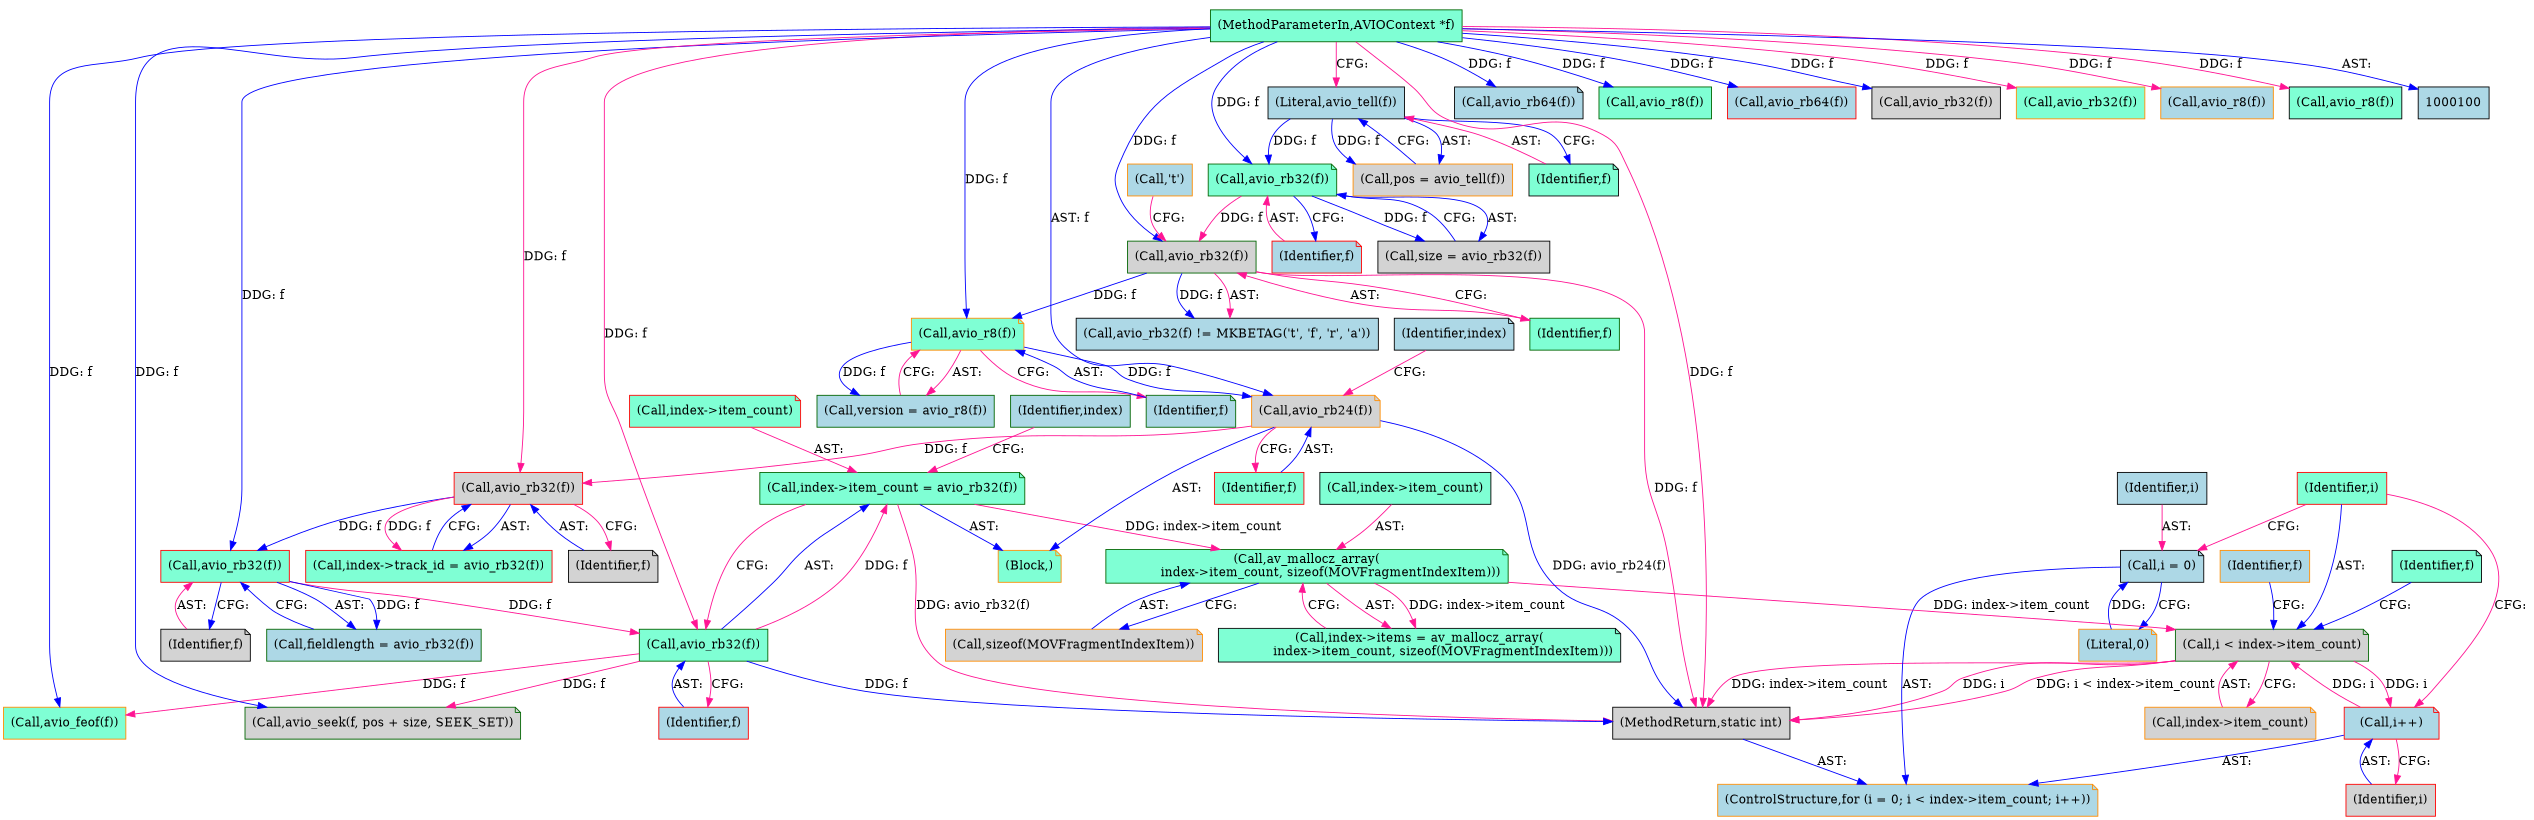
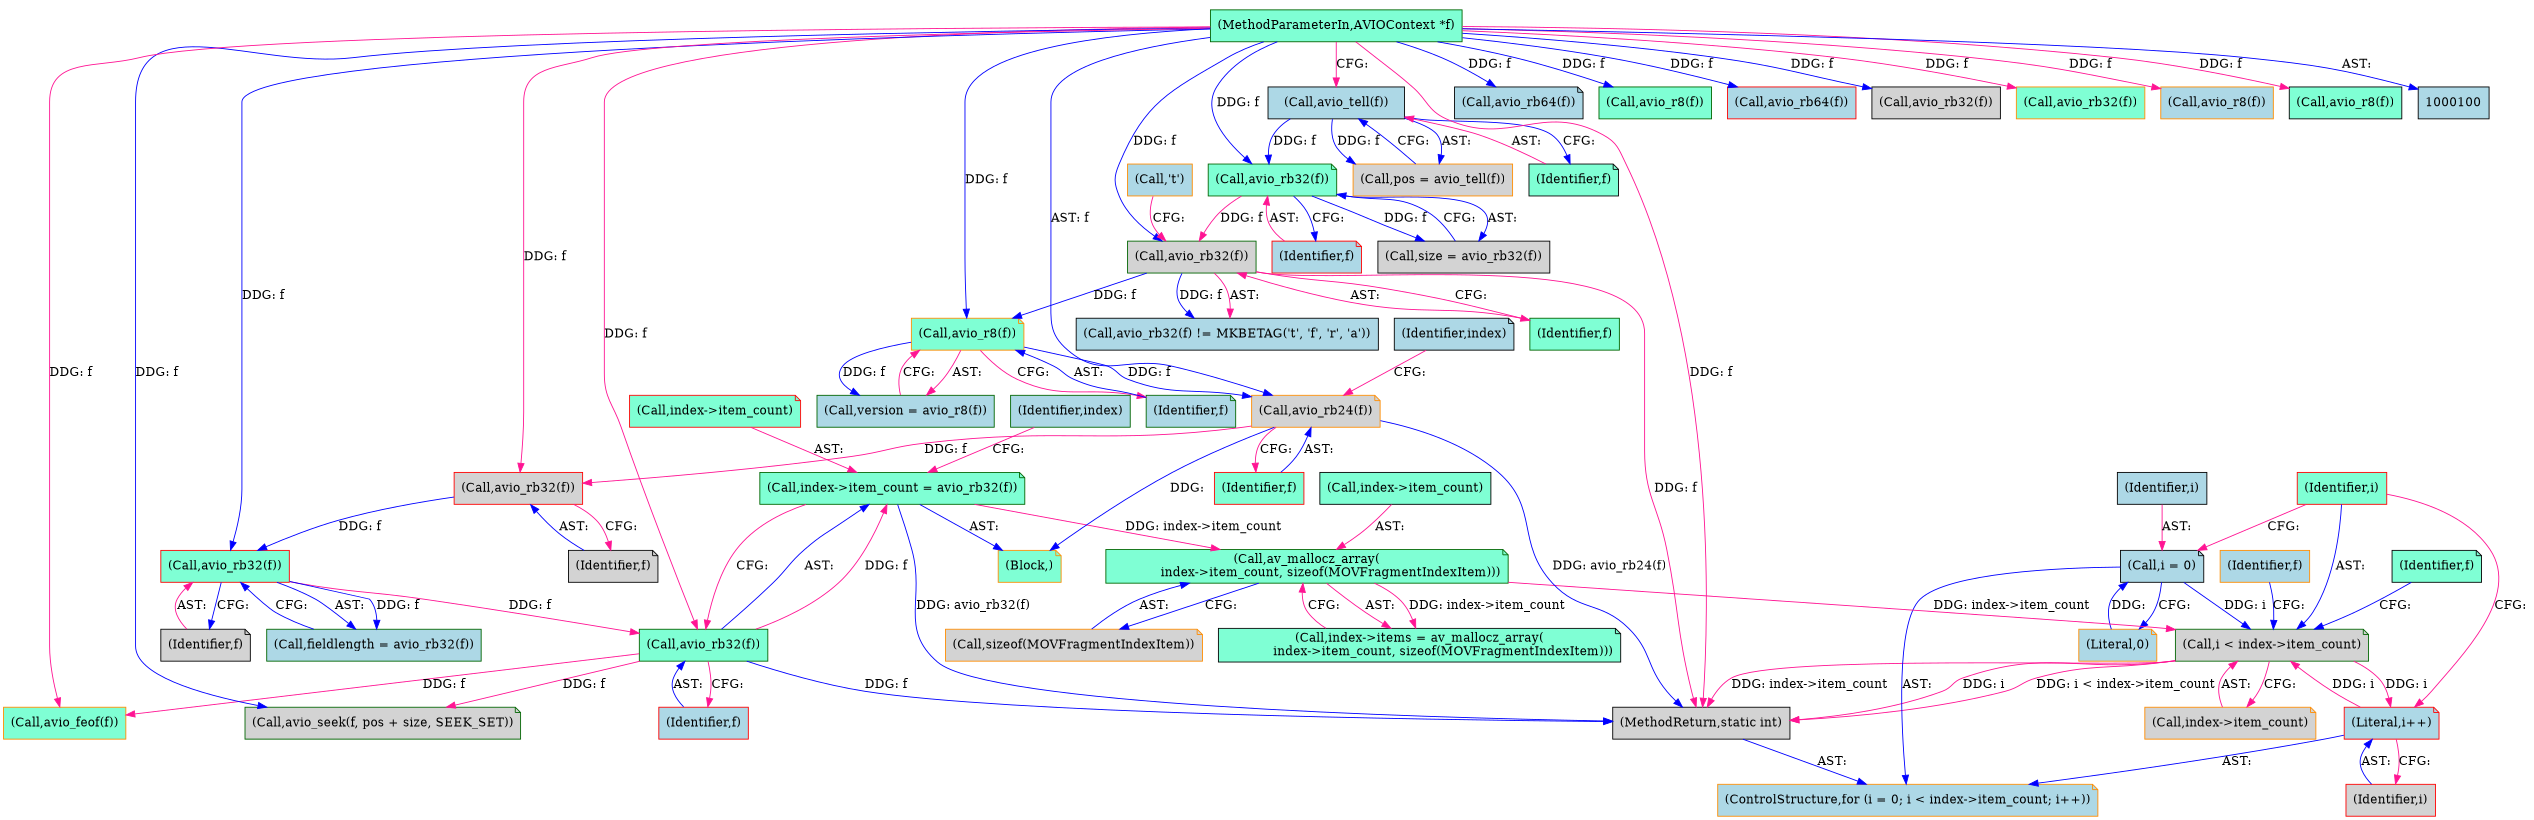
edge "(MethodParameterIn,AVIOContext *f)" -> "(Call,avio_feof(f))": color blue -> deeppink
node "(Literal,avio_tell(f))": label "(Literal,avio_tell(f))" -> "(Call,avio_tell(f))"
edge "(Call,avio_rb24(f))" -> "(Block,)": label "AST: " -> "DDG: "
node "(Call,index->track_id = avio_rb32(f))": removed
edge "(Call,i = 0)" -> "(Call,i < index->item_count)": added, label "DDG: i"
edge "(Call,index->item_count = avio_rb32(f))" -> "(MethodReturn,static int)": color deeppink -> blue
node "(Call,i++)": label "(Call,i++)" -> "(Literal,i++)"
